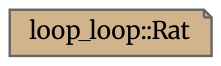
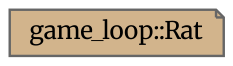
node "loop_loop::Rat": label "loop_loop::Rat" -> "game_loop::Rat"
